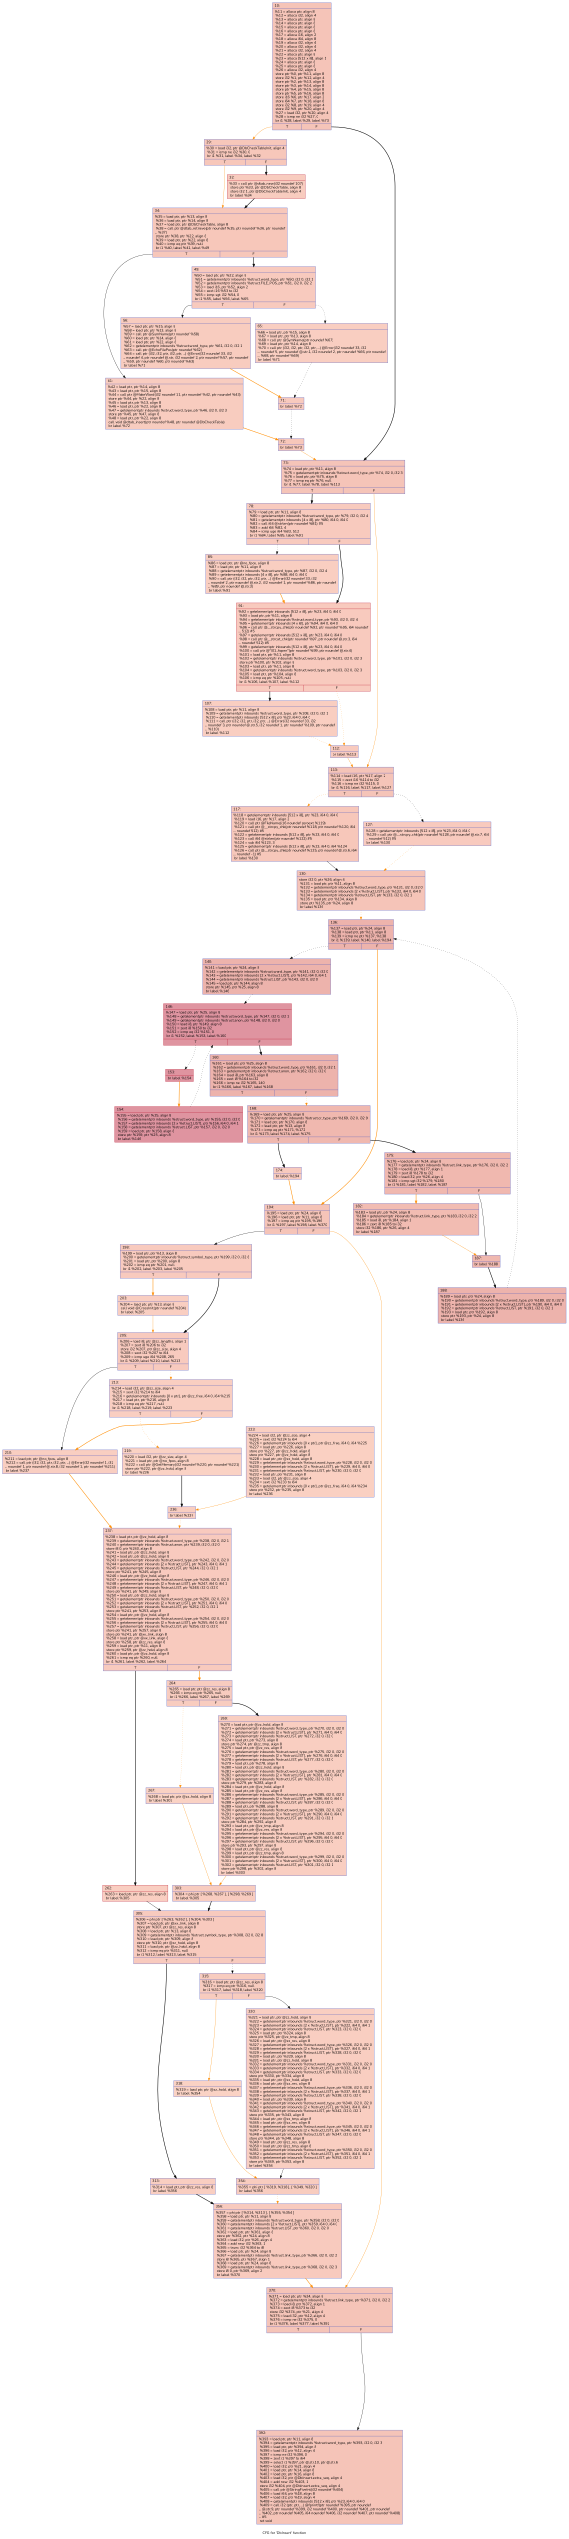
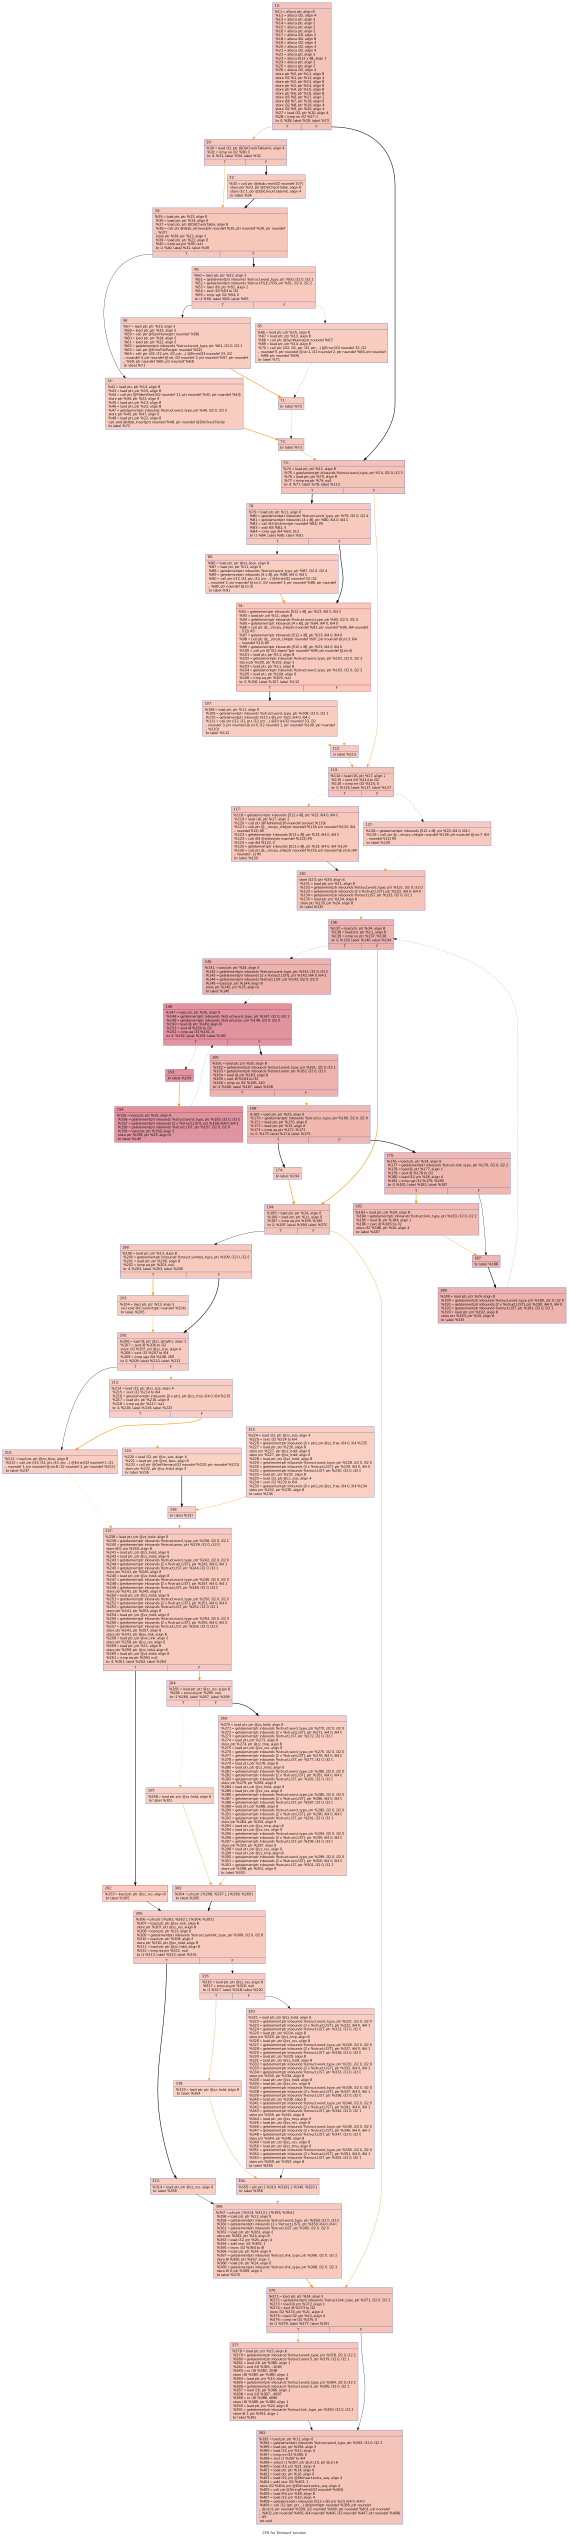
node "32:": color #b70d28ff -> #3d50c3ff
edge "210:" -> "237:": style bold -> dotted
edge "313:" -> "356:": style bold -> solid
node "377:": added
